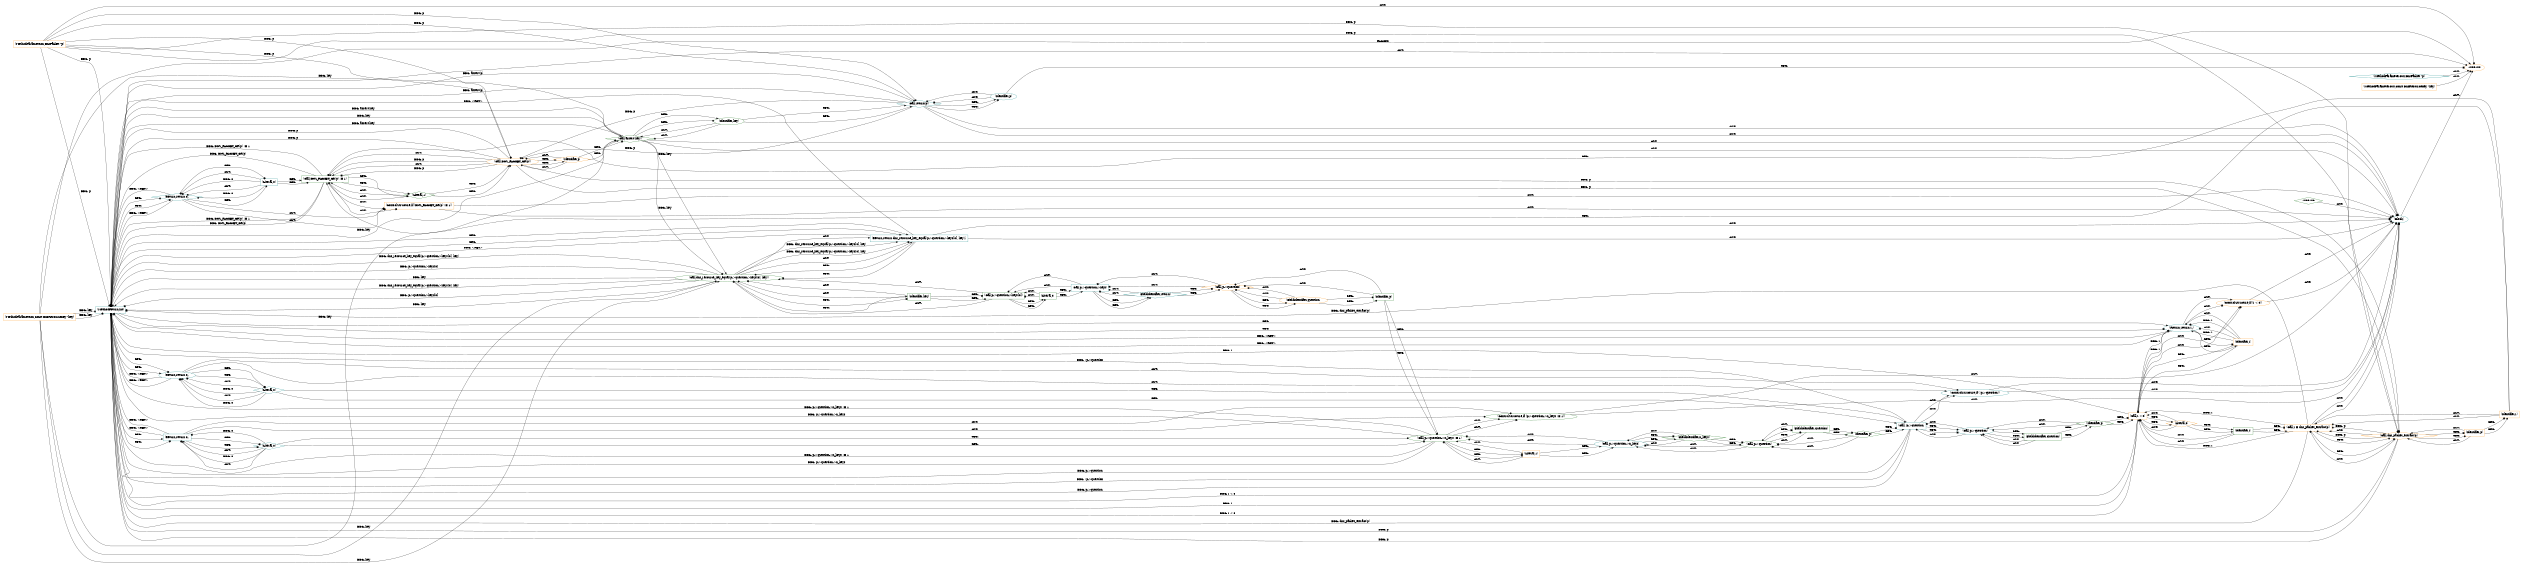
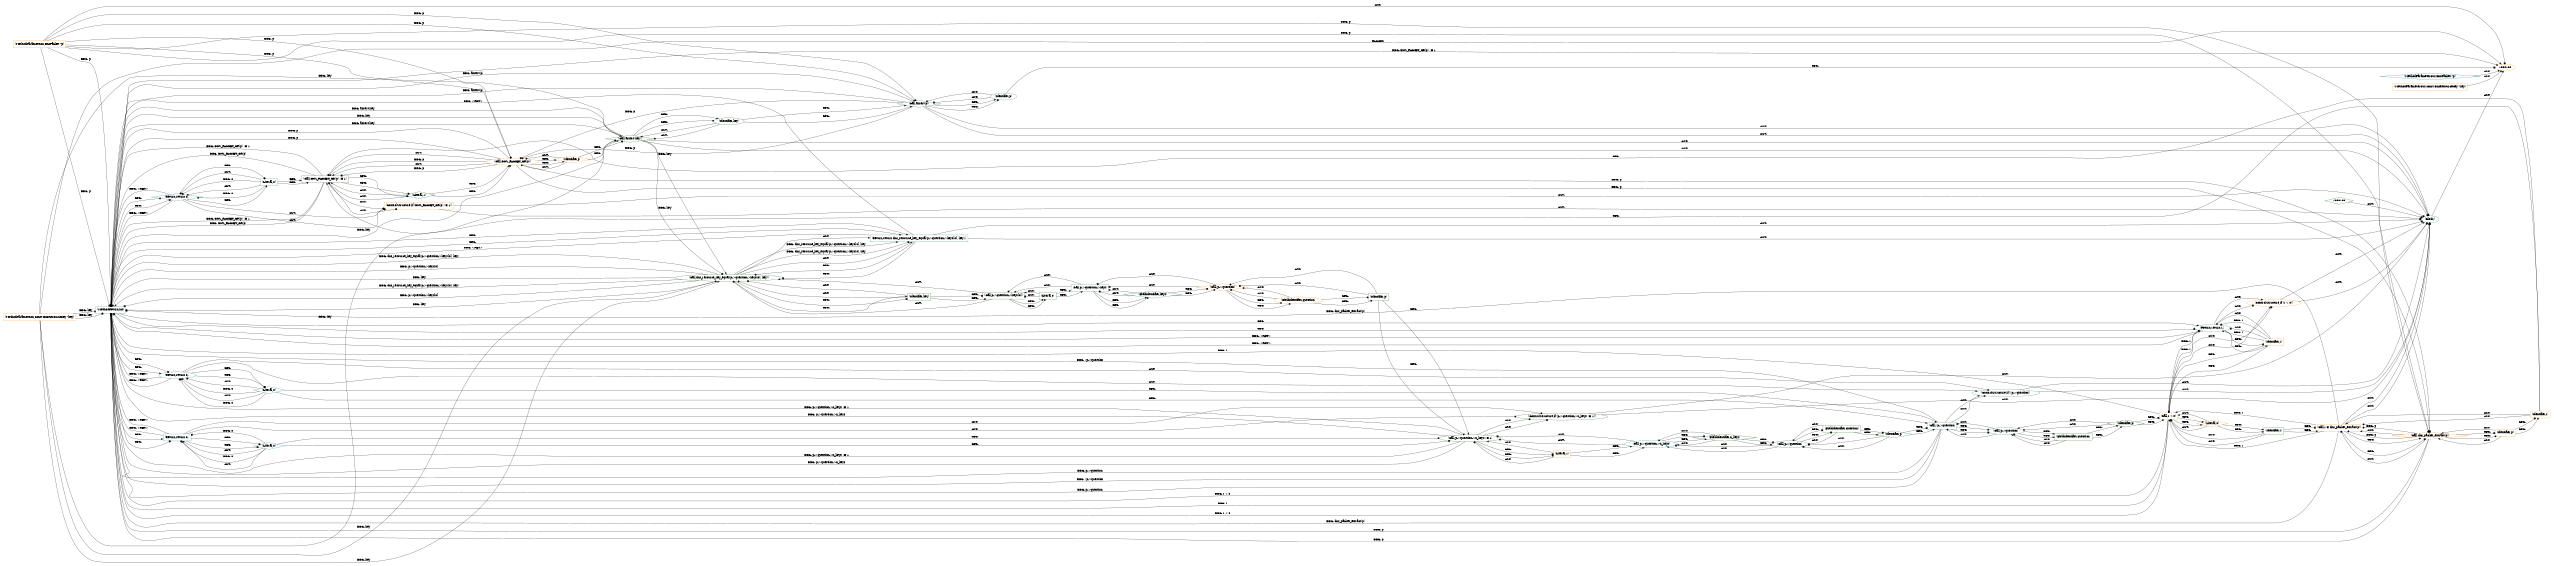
edge "(MethodReturn,int)" -> "1000102": label "AST: " -> "DDG: DNS_PACKET_QR(p) != 1"
node "(Call,return(p))": label "(Call,return(p))" -> "(Call,assert(p))"
node "(FieldIdentifier,return)": label "(FieldIdentifier,return)" -> "(FieldIdentifier,keys)"
